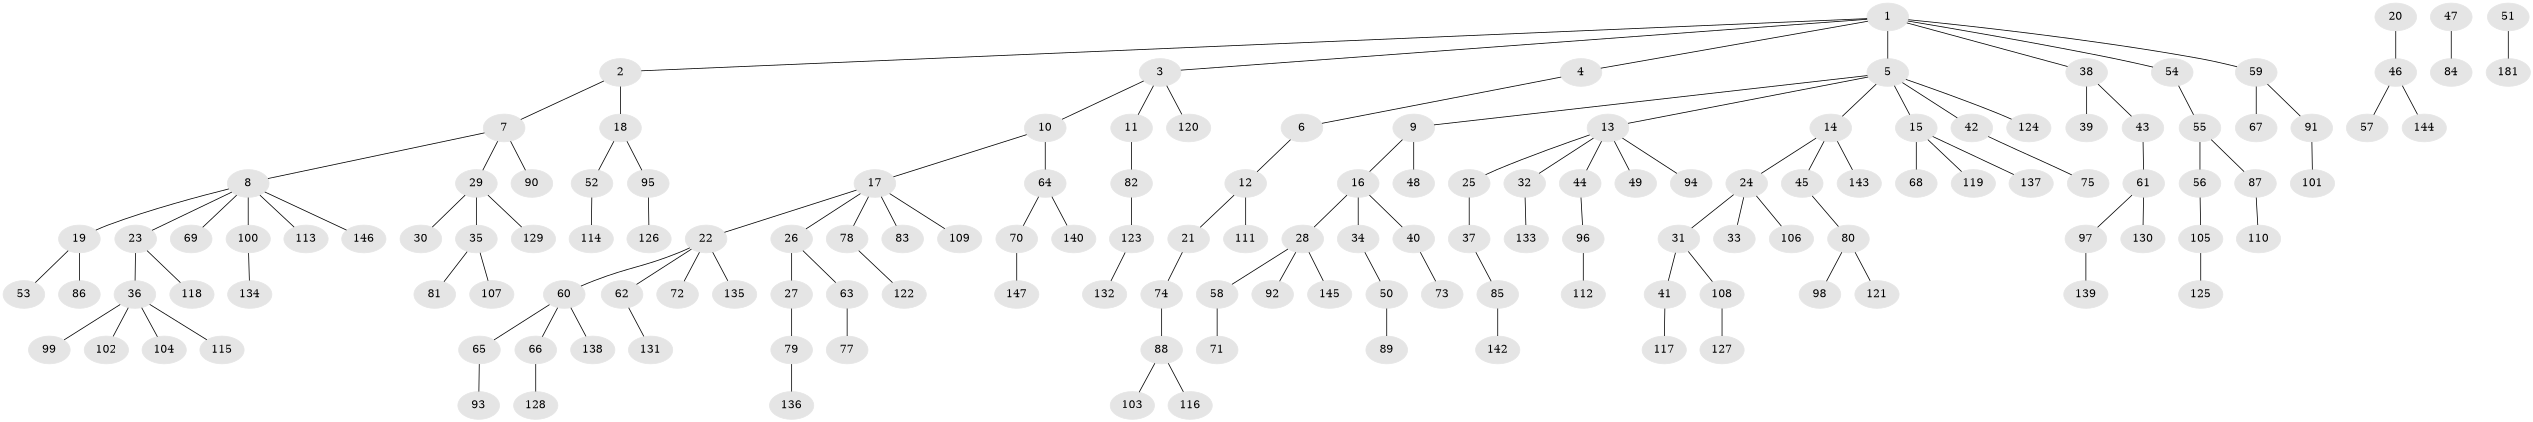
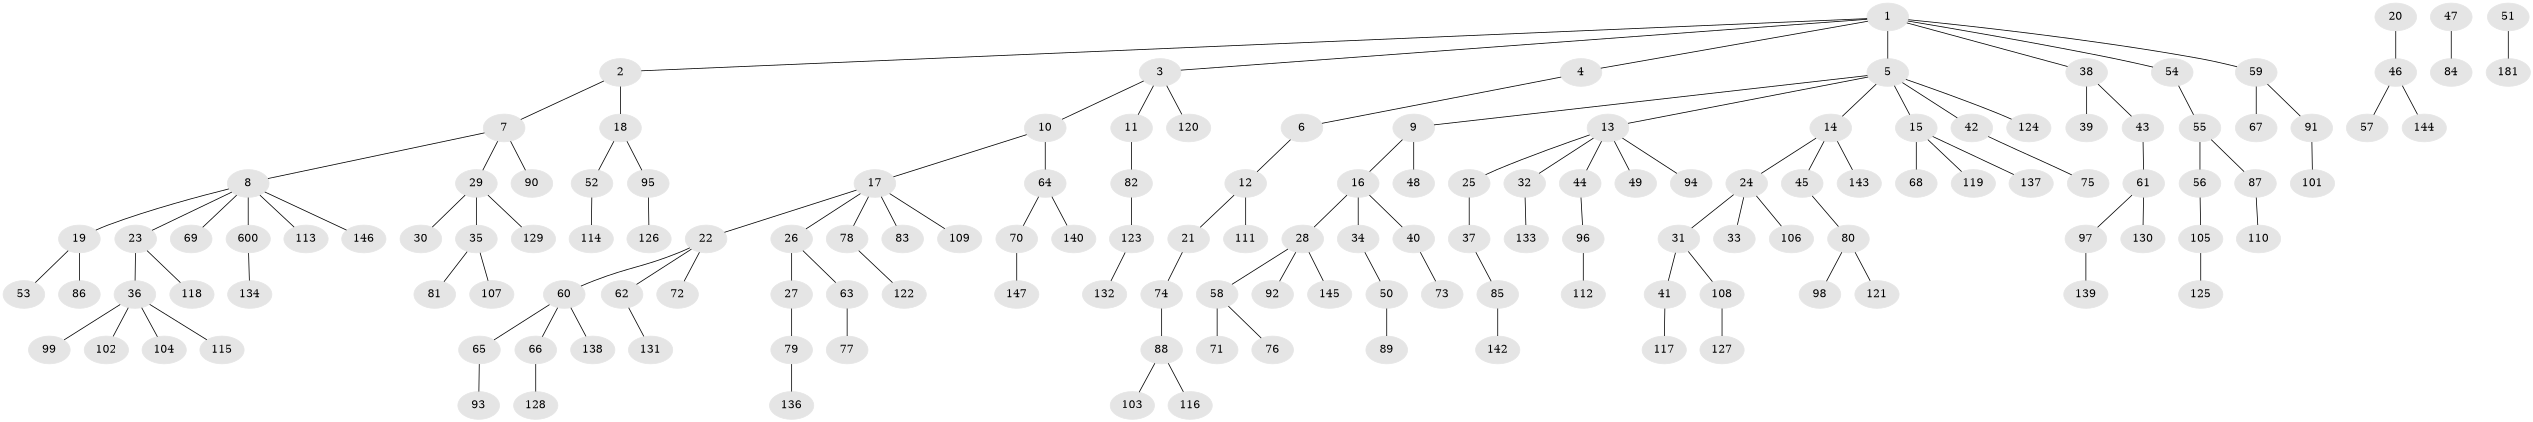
node "100": label "100" -> "600"
node "135": removed
node "76": added
